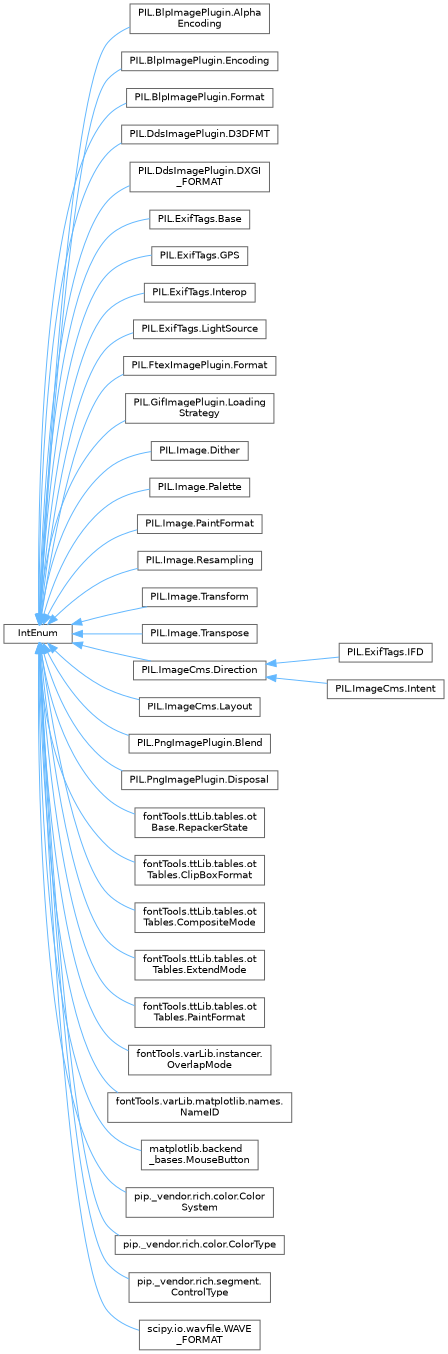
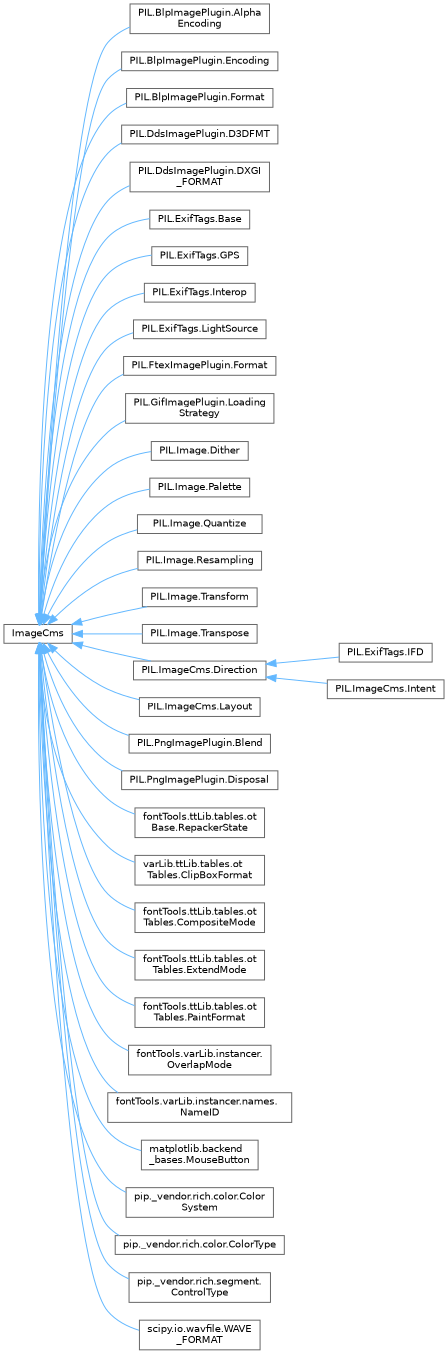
node "PIL.Image.PaintFormat": label "PIL.Image.PaintFormat" -> "PIL.Image.Quantize"
node "IntEnum": label "IntEnum" -> "ImageCms"
node "fontTools.ttLib.tables.ot Tables.ClipBoxFormat": label "fontTools.ttLib.tables.ot Tables.ClipBoxFormat" -> "varLib.ttLib.tables.ot Tables.ClipBoxFormat"
node "fontTools.varLib.matplotlib.names. NameID": label "fontTools.varLib.matplotlib.names. NameID" -> "fontTools.varLib.instancer.names. NameID"
